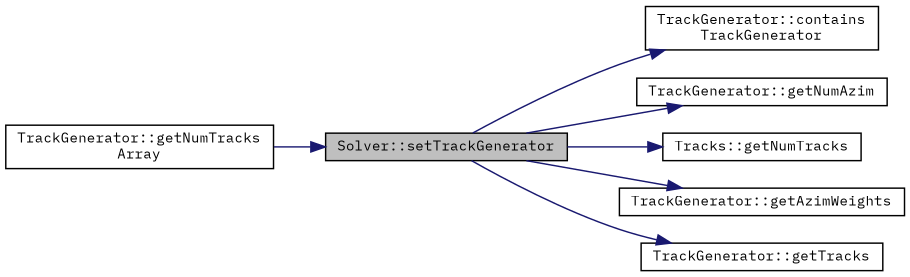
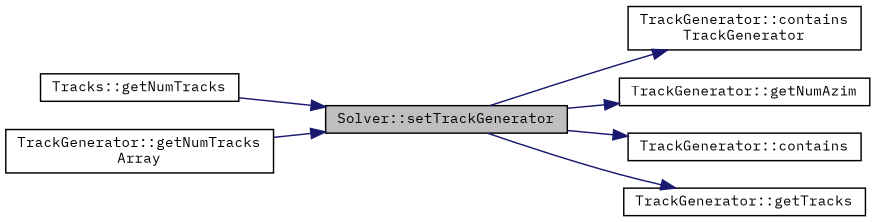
edge "Solver::setTrackGenerator" -> "Tracks::getNumTracks": reversed
node "TrackGenerator::getAzimWeights": label "TrackGenerator::getAzimWeights" -> "TrackGenerator::contains"
